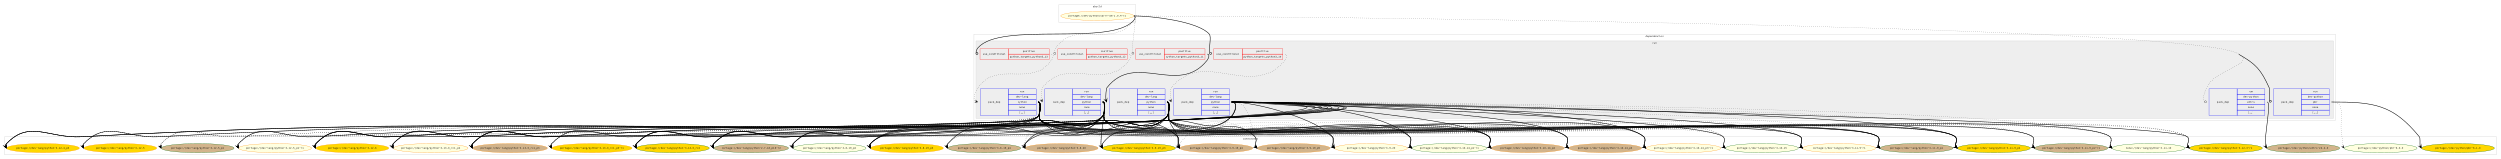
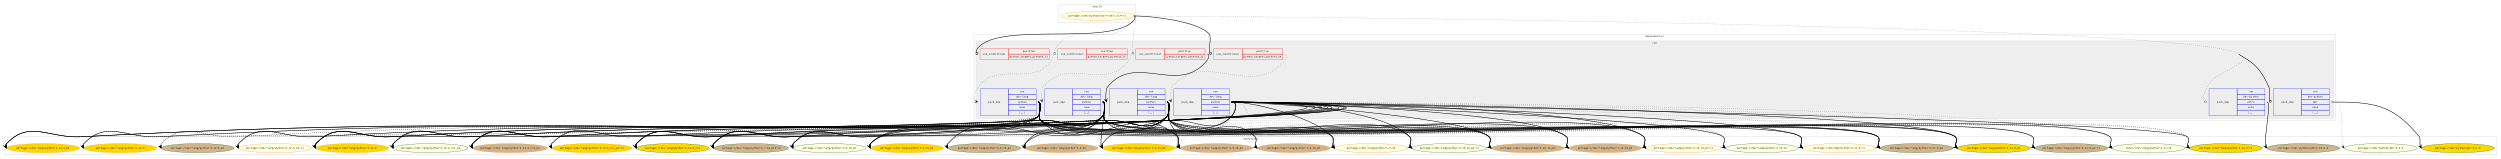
node "portage://dev-lang/python-3.13.0_rc1_p2": color darkorange -> darkgreen
node "portage://dev-lang/python-3.9.19_p3": color darkgreen -> darkorange
node "portage://dev-lang/python-3.11.9-r1": label "portage://dev-lang/python-3.11.9-r1" -> "portage://dev-dep/python-3.11.9-r1"
